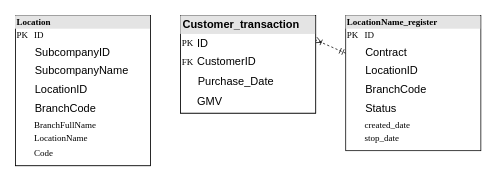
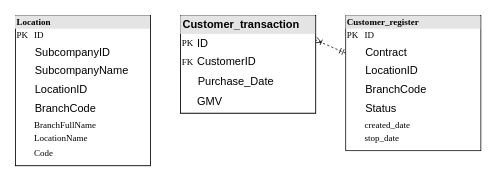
node "LocationName_register PK ID Contract LocationID BranchCode Status created_date stop_date": label "LocationName_register PK ID Contract LocationID BranchCode Status created_date stop_date" -> "Customer_register PK ID Contract LocationID BranchCode Status created_date stop_date"
